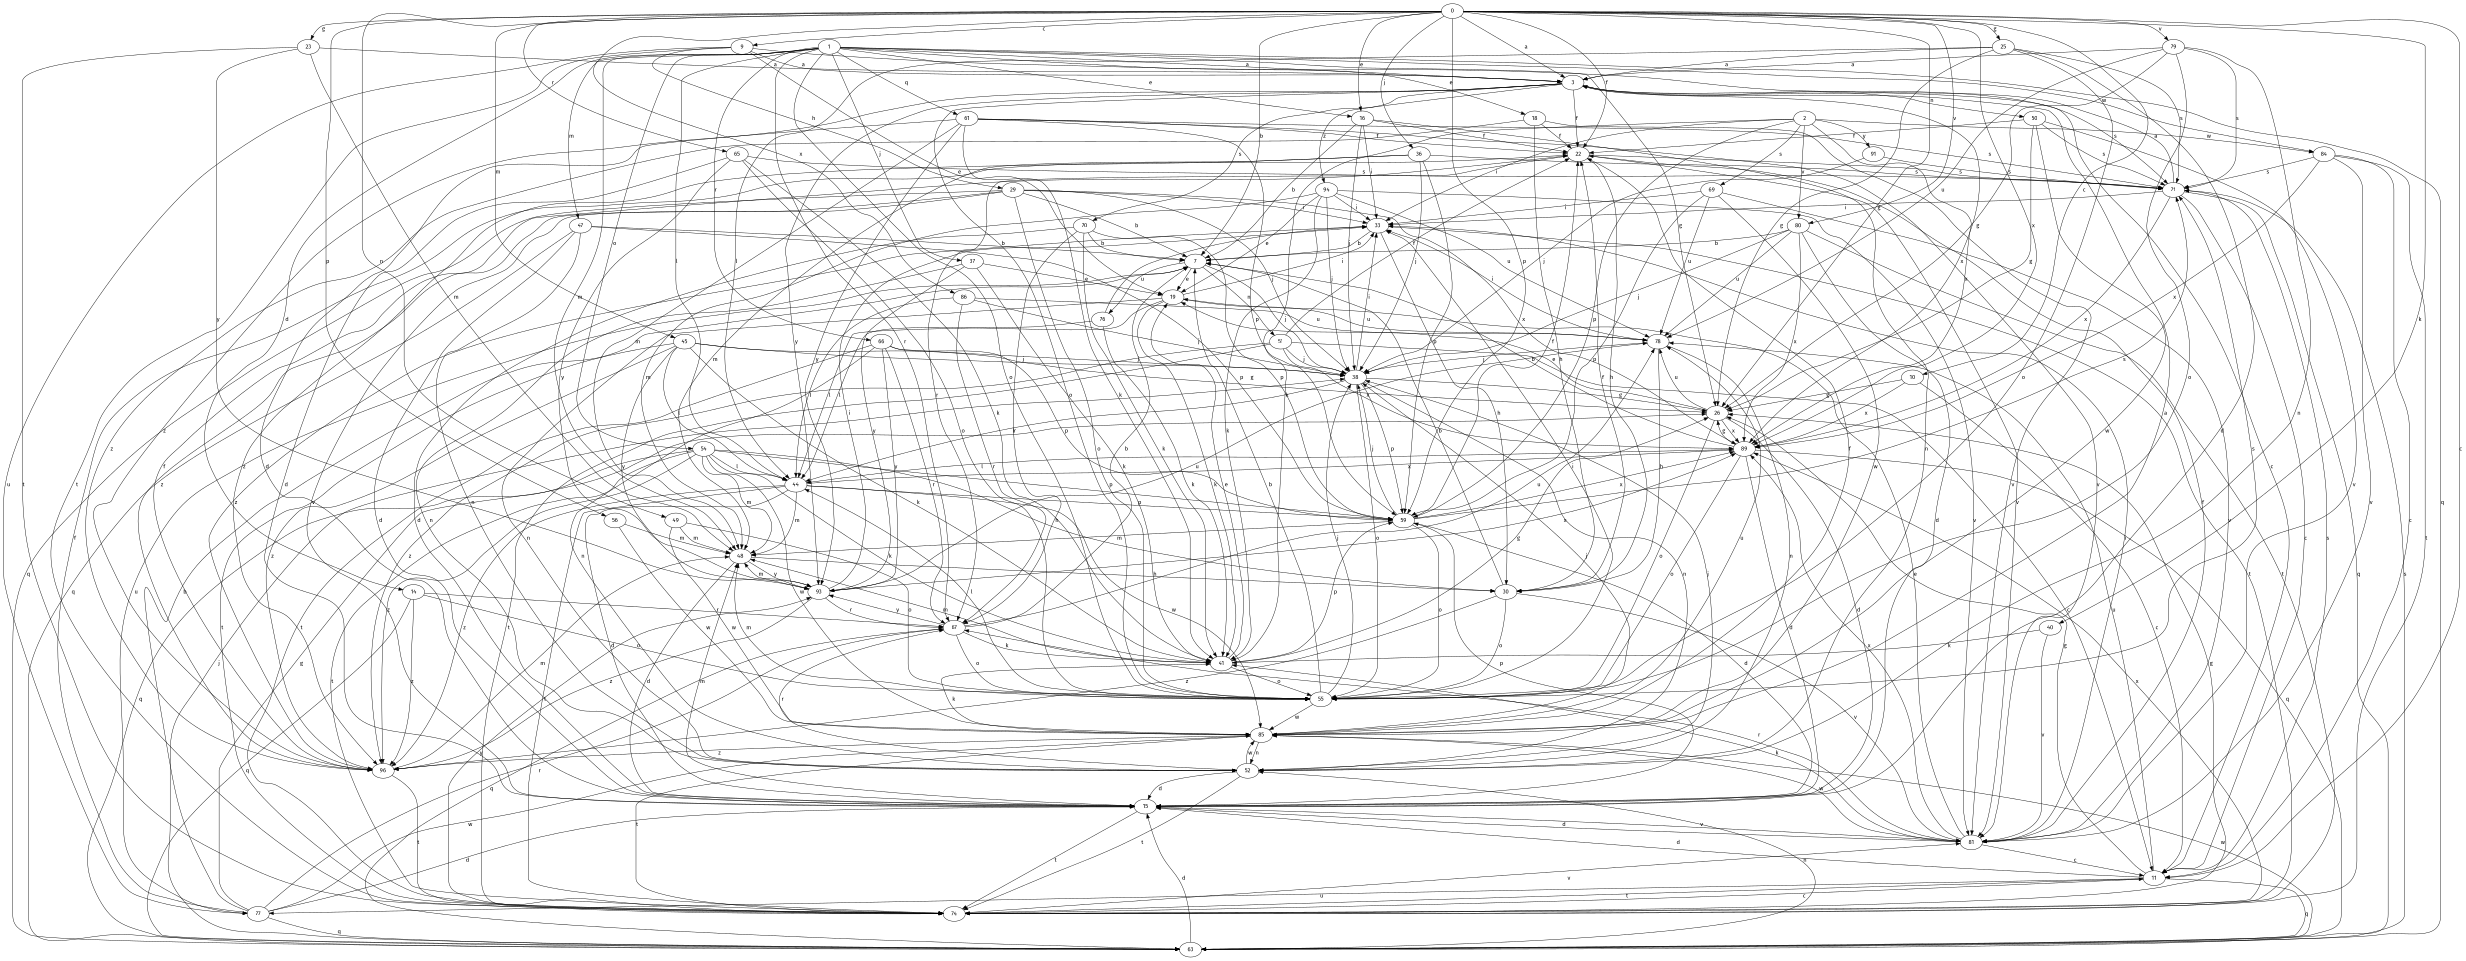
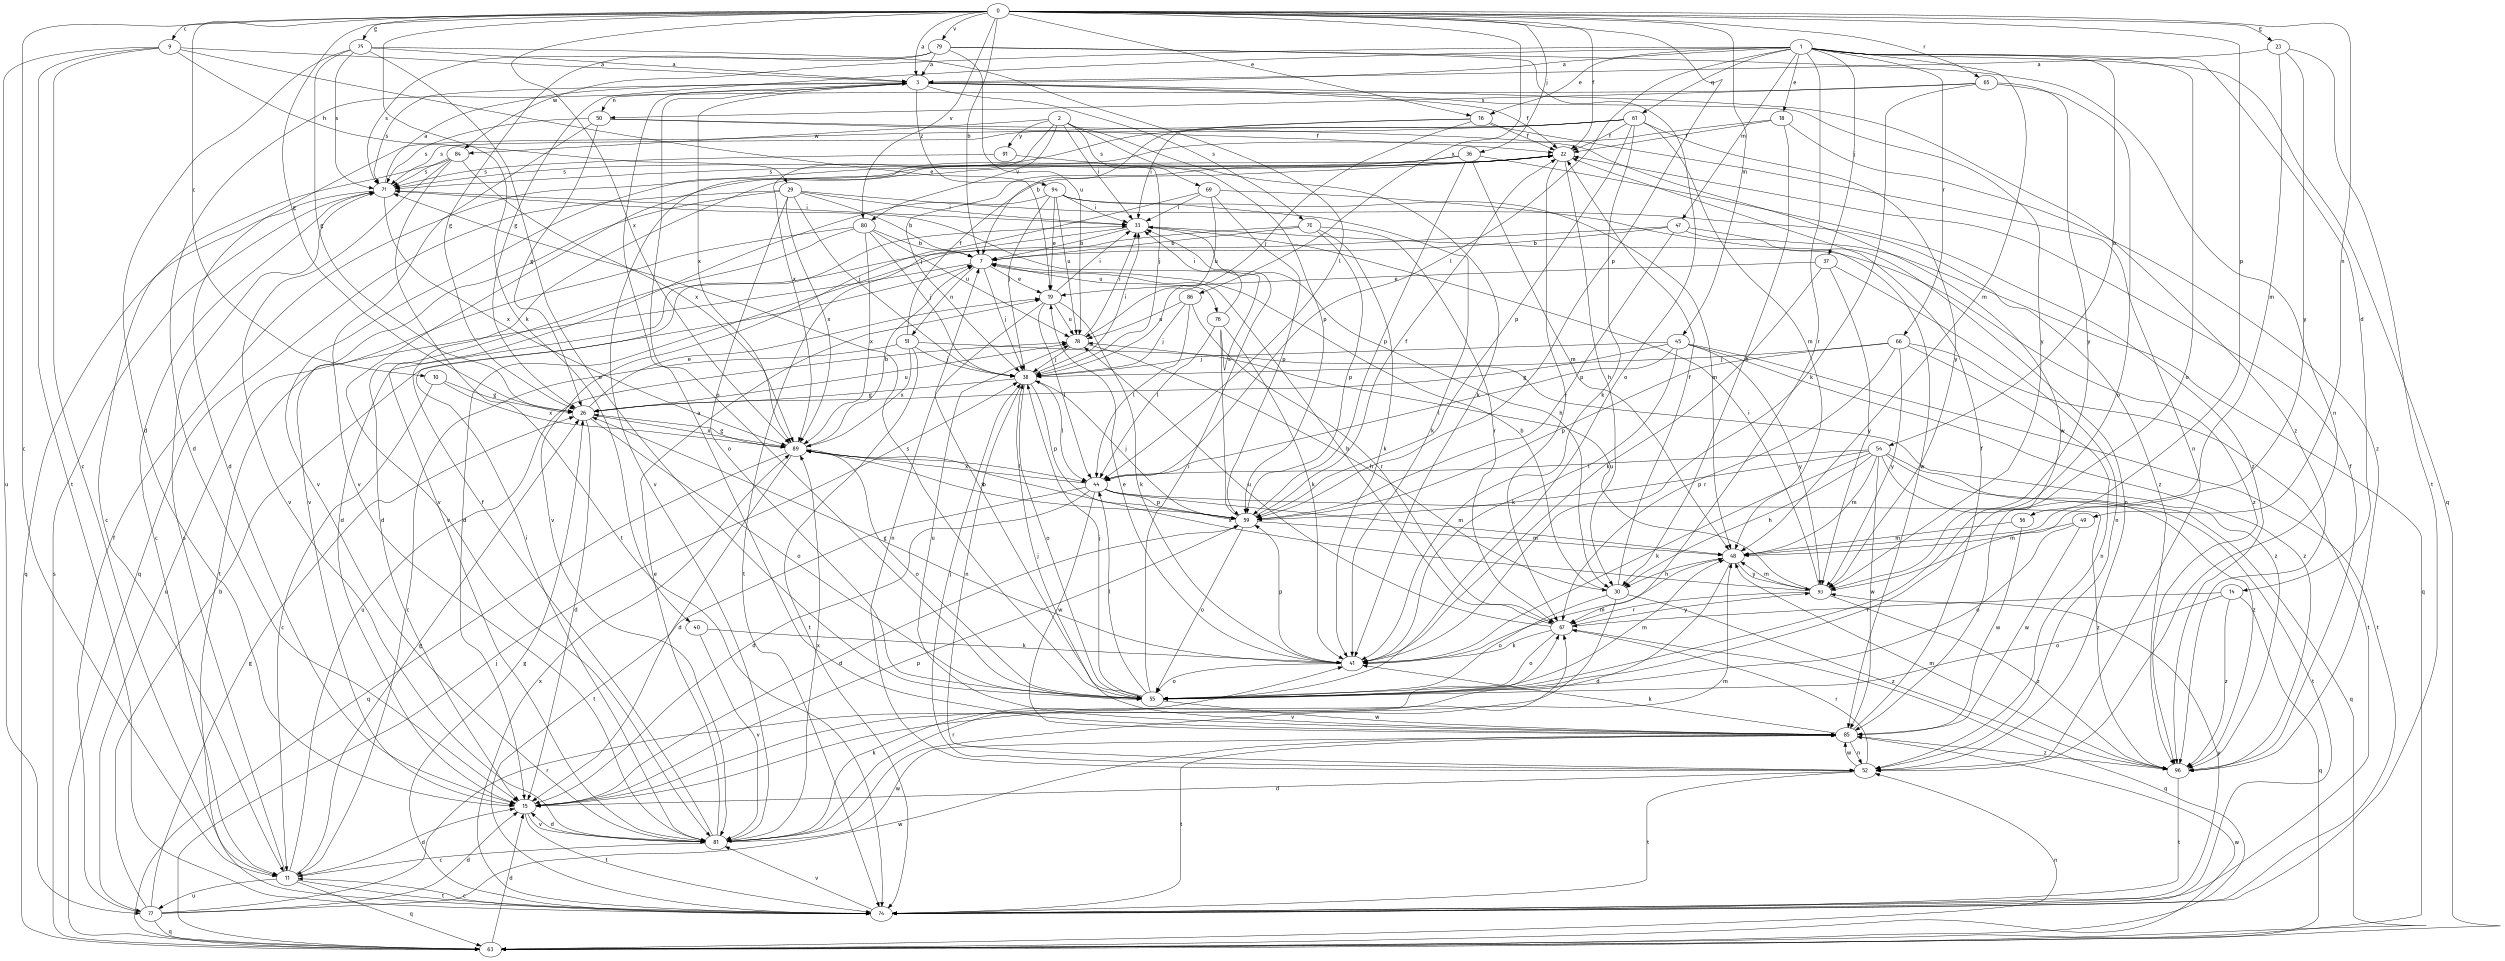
edge "65" -> "71": now "65" -> "50"
edge "78" -> "52": removed, label "n"
